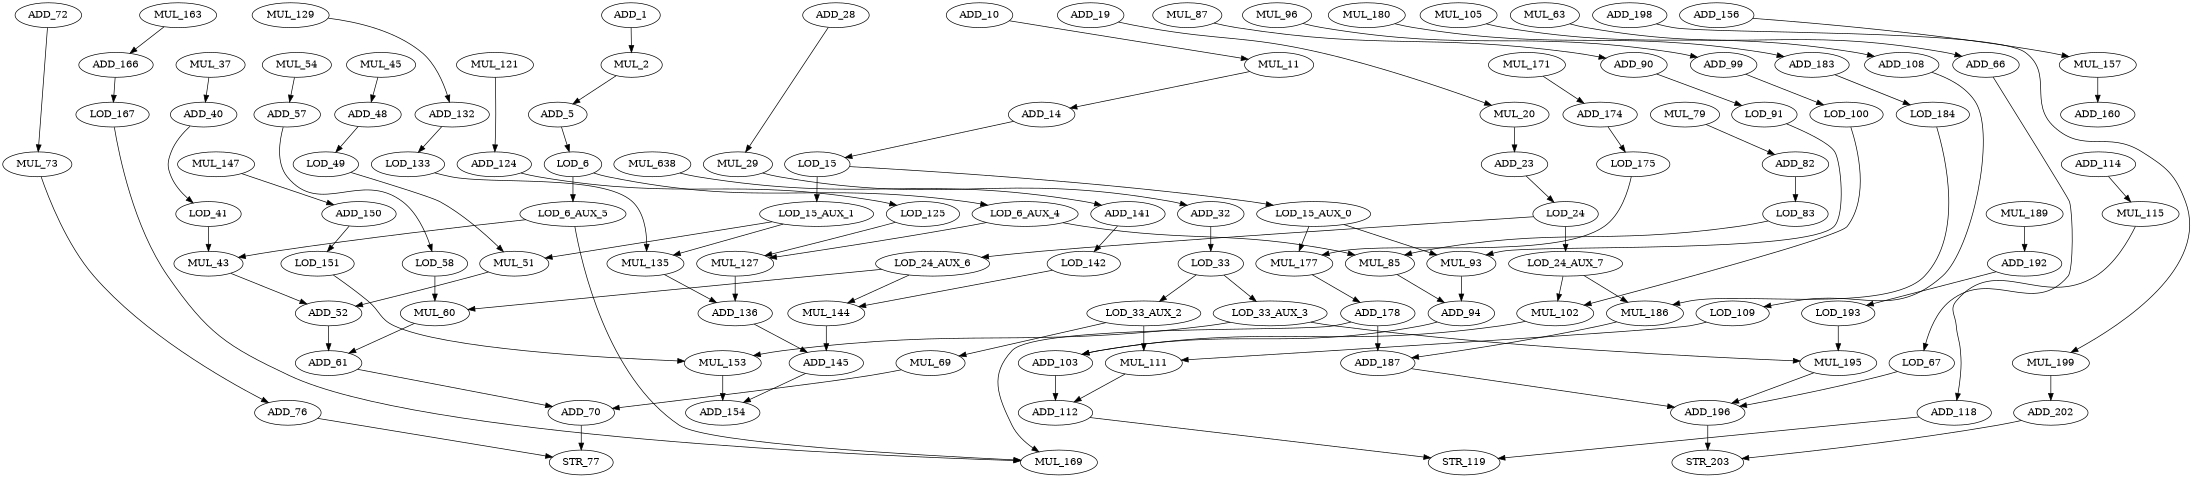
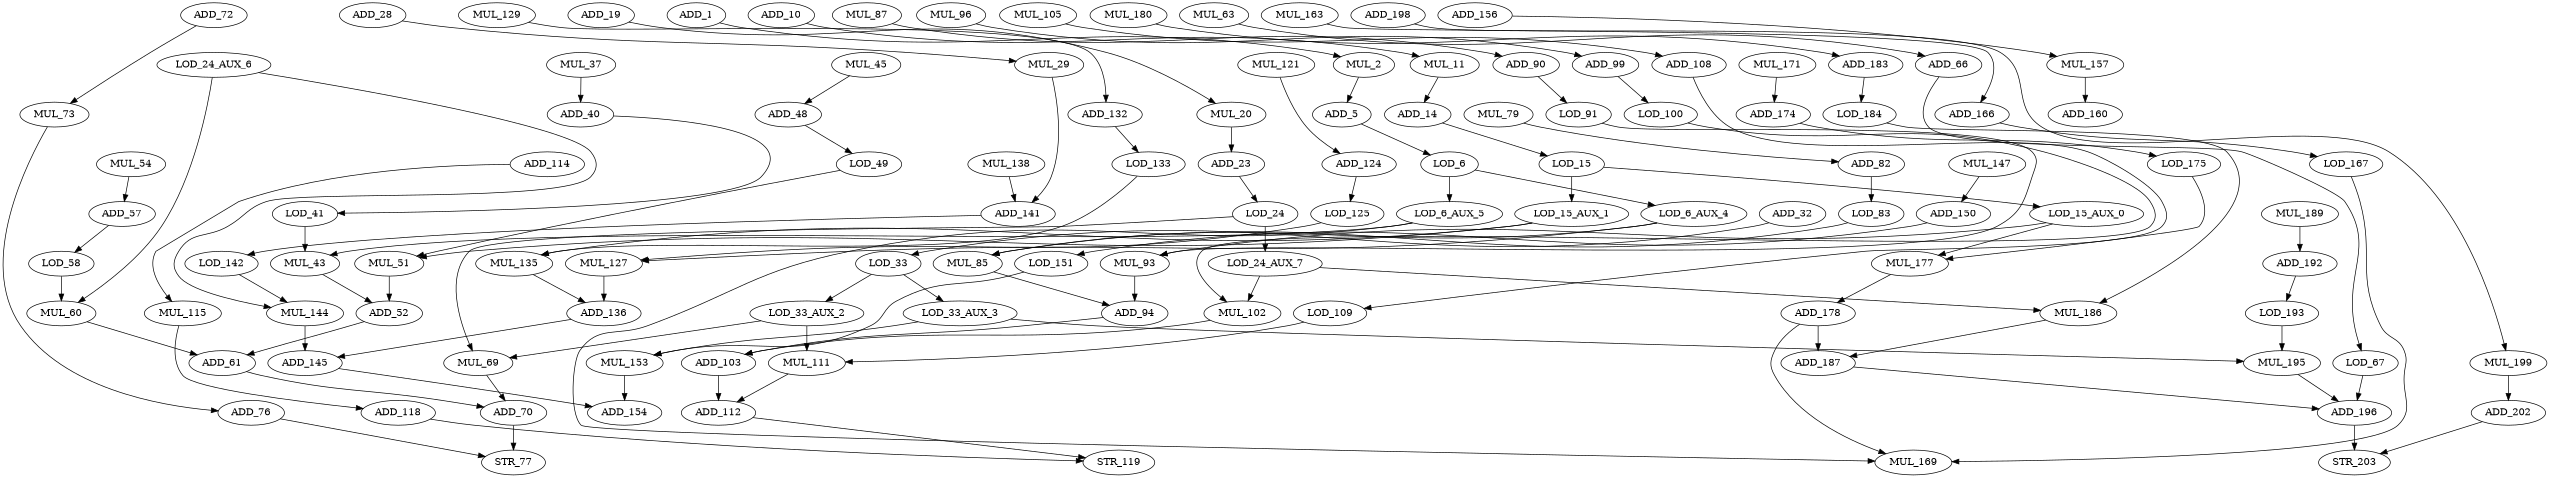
node "MUL_638": label "MUL_638" -> "MUL_138"
edge "MUL_29" -> "ADD_32": now "MUL_29" -> "ADD_141"
edge "LOD_24" -> "LOD_24_AUX_6": now "LOD_24" -> "MUL_69"
